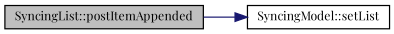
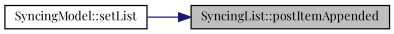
edge "SyncingList::postItemAppended" -> "SyncingModel::setList": reversed
